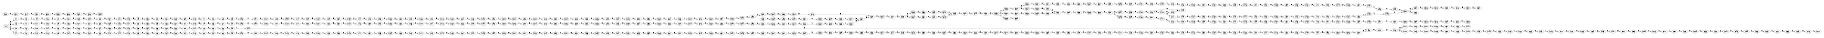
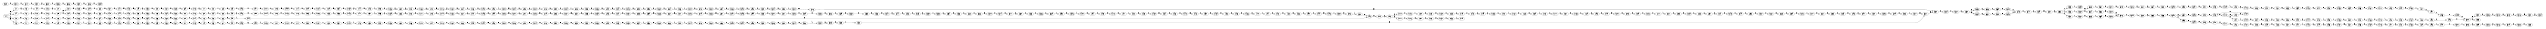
node "S281": added
edge "S17" -> "S21": now "S20" -> "S21"
